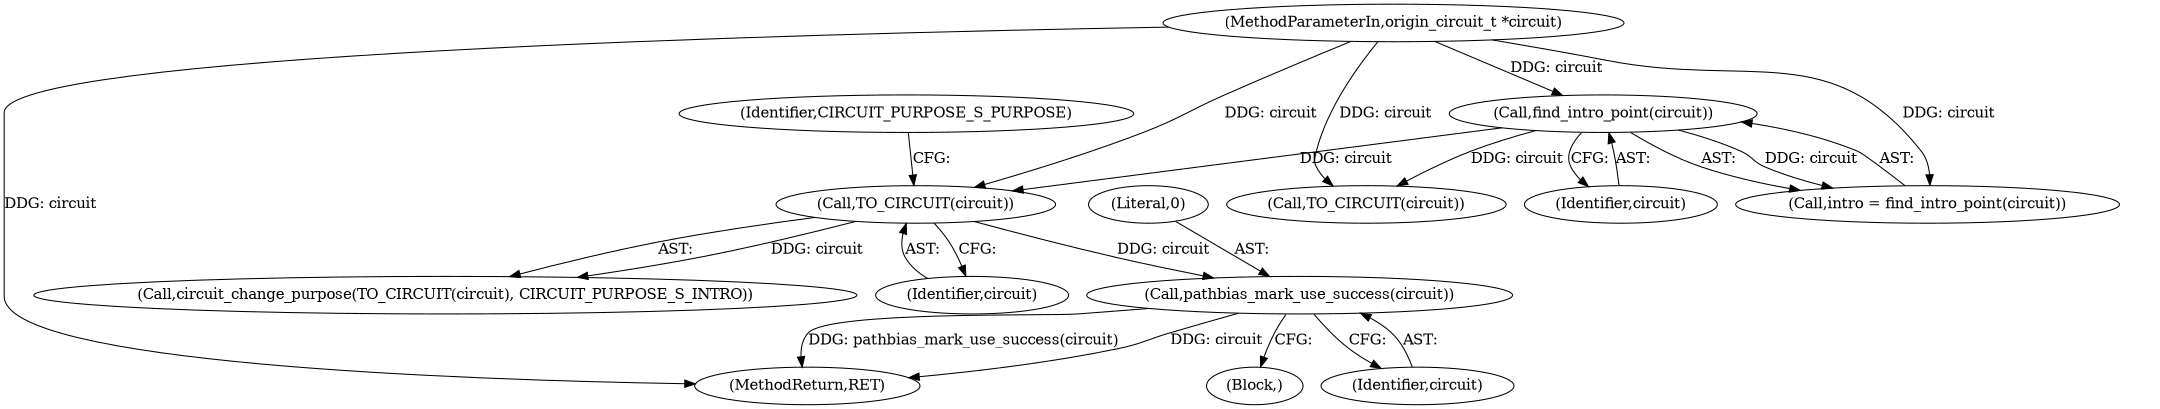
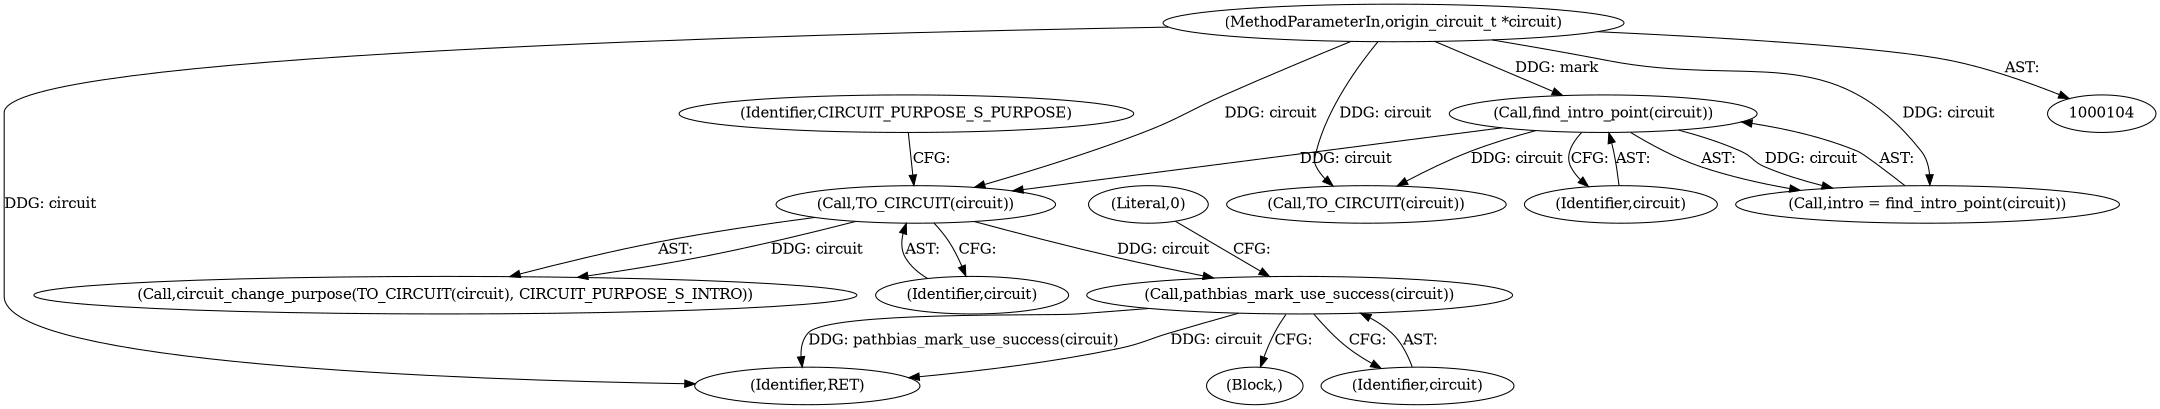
edge "(MethodParameterIn,origin_circuit_t *circuit)" -> "(Call,find_intro_point(circuit))": label "DDG: circuit" -> "DDG: mark"
node "1000104": added
edge "(Literal,0)" -> "(Call,pathbias_mark_use_success(circuit))": label "AST: " -> "CFG: "
node "(MethodReturn,RET)": label "(MethodReturn,RET)" -> "(Identifier,RET)"
